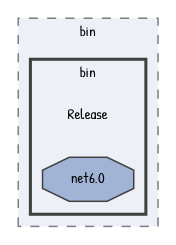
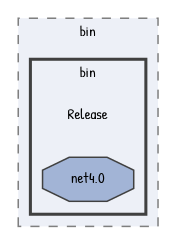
node "net6.0": label "net6.0" -> "net4.0"
